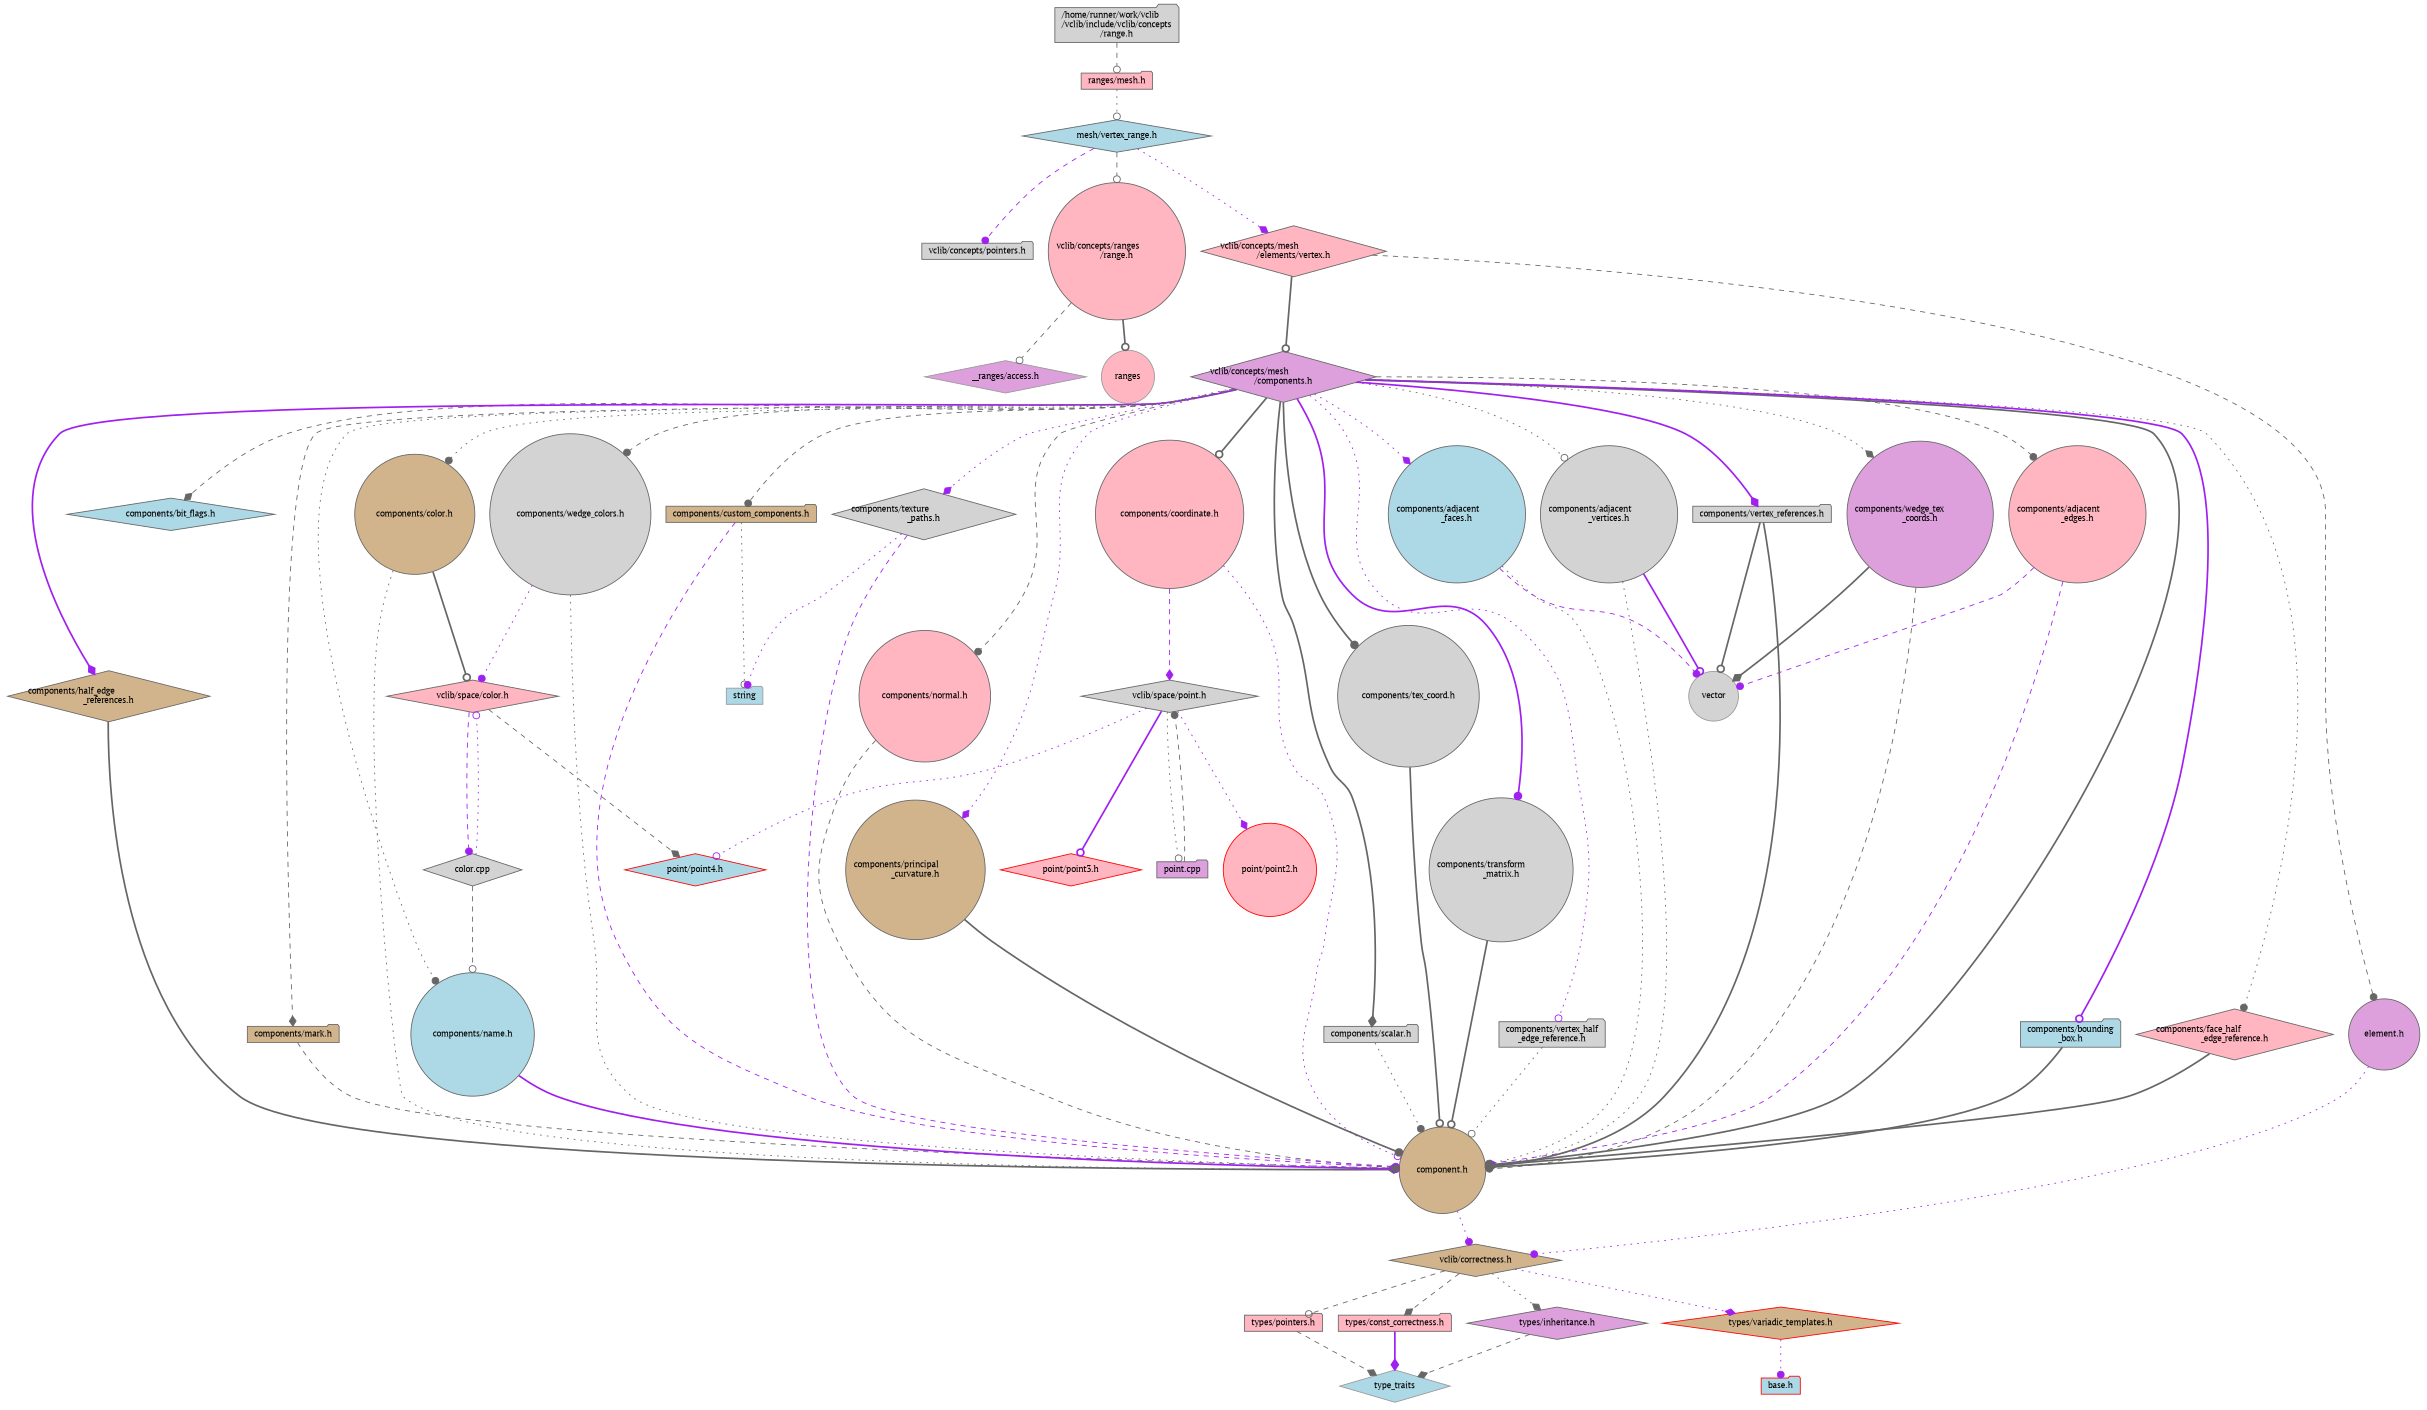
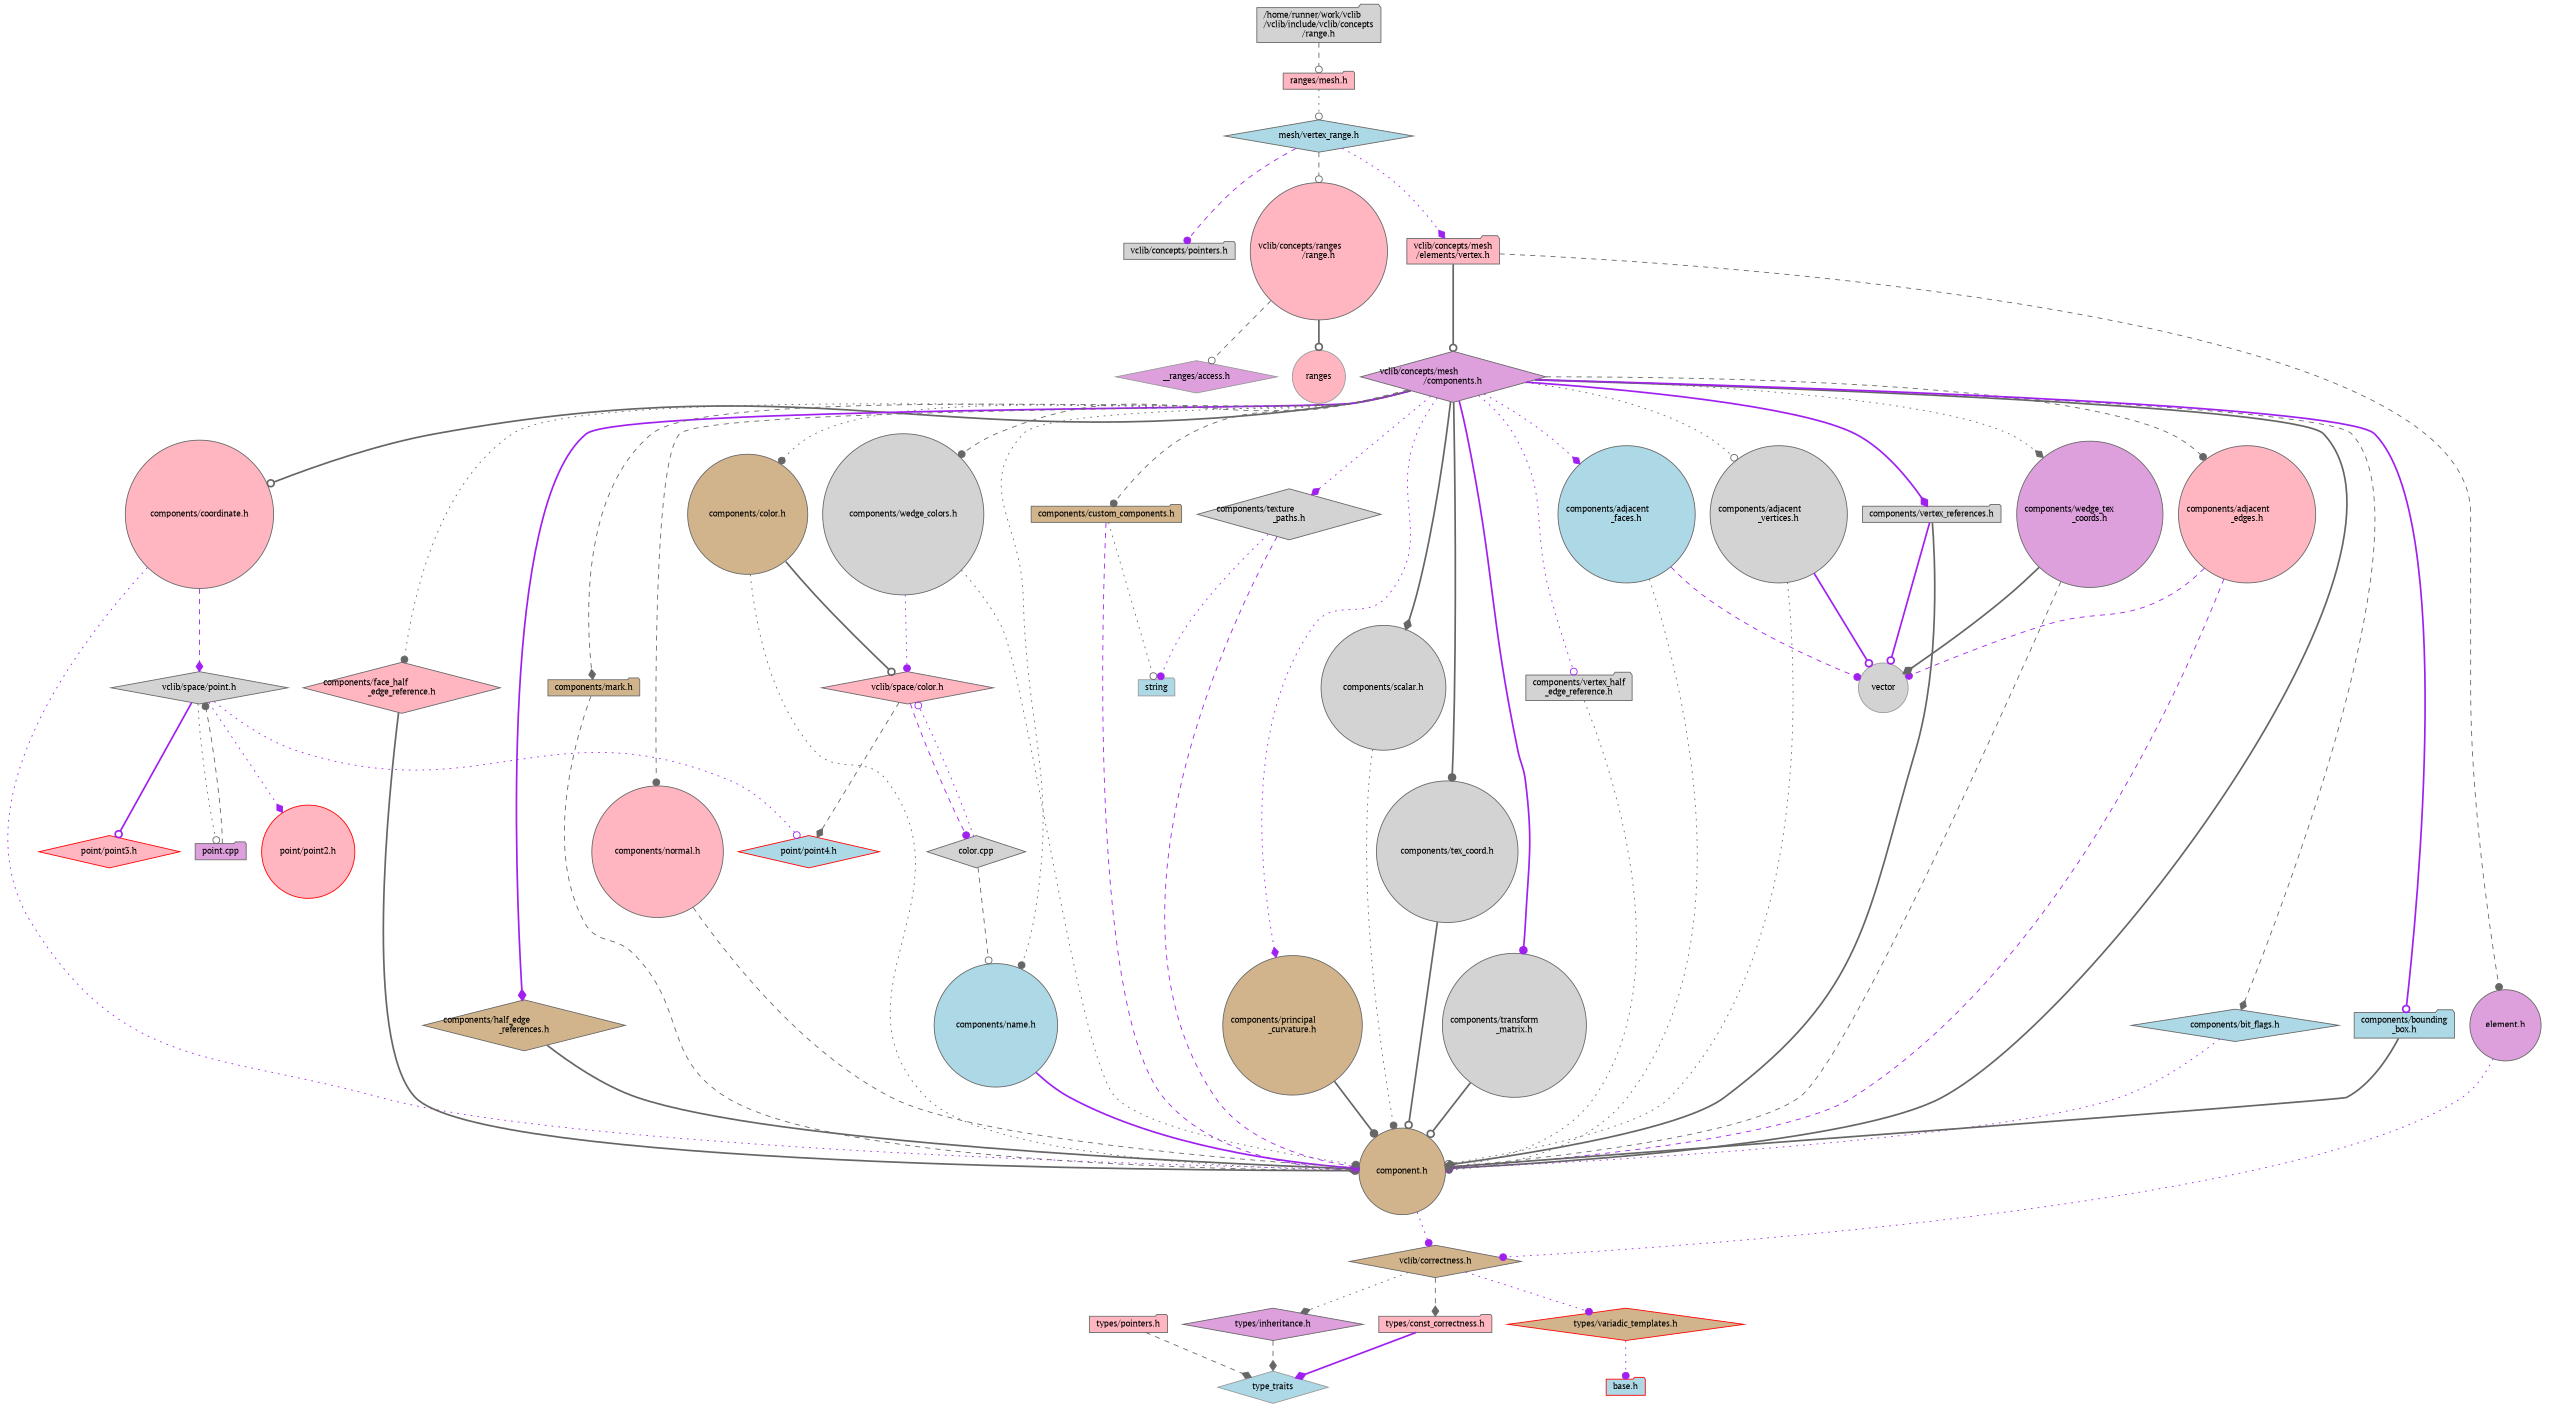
node "vclib/concepts/mesh /elements/vertex.h": shape diamond -> folder
edge "components/vertex_references.h" -> "vector": color gray40 -> purple
node "components/scalar.h": shape folder -> circle
edge "components/bit_flags.h" -> "component.h": added
edge "vclib/correctness.h" -> "types/variadic_templates.h": arrowhead diamond -> dot
edge "vclib/correctness.h" -> "types/pointers.h": removed
